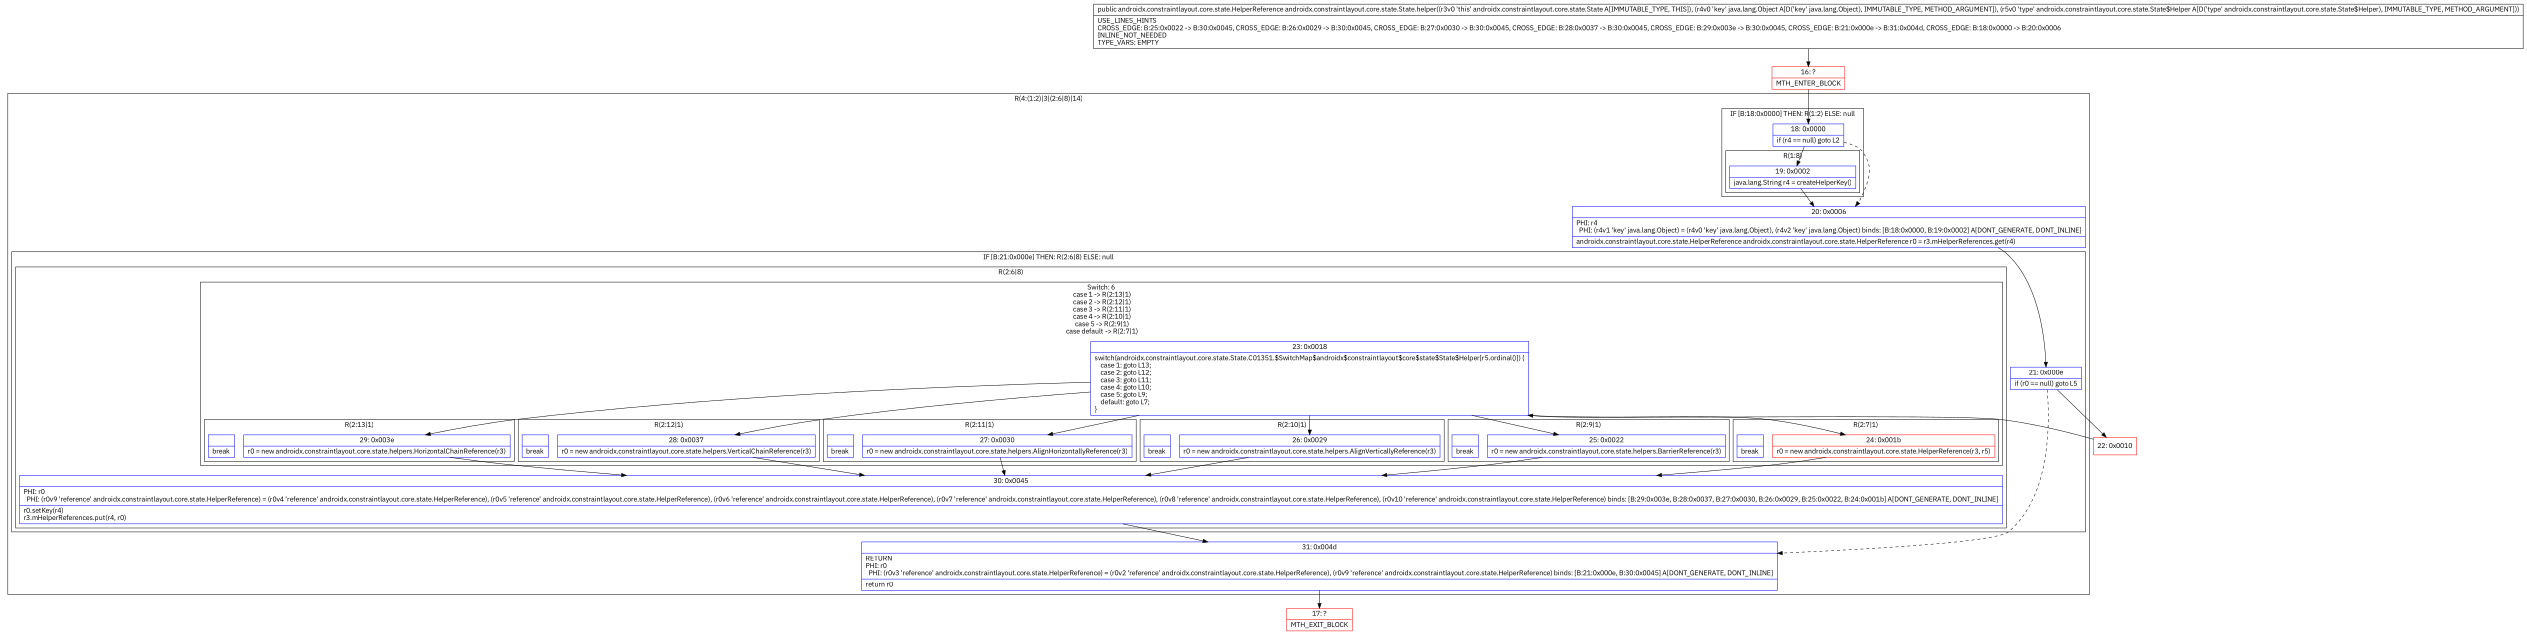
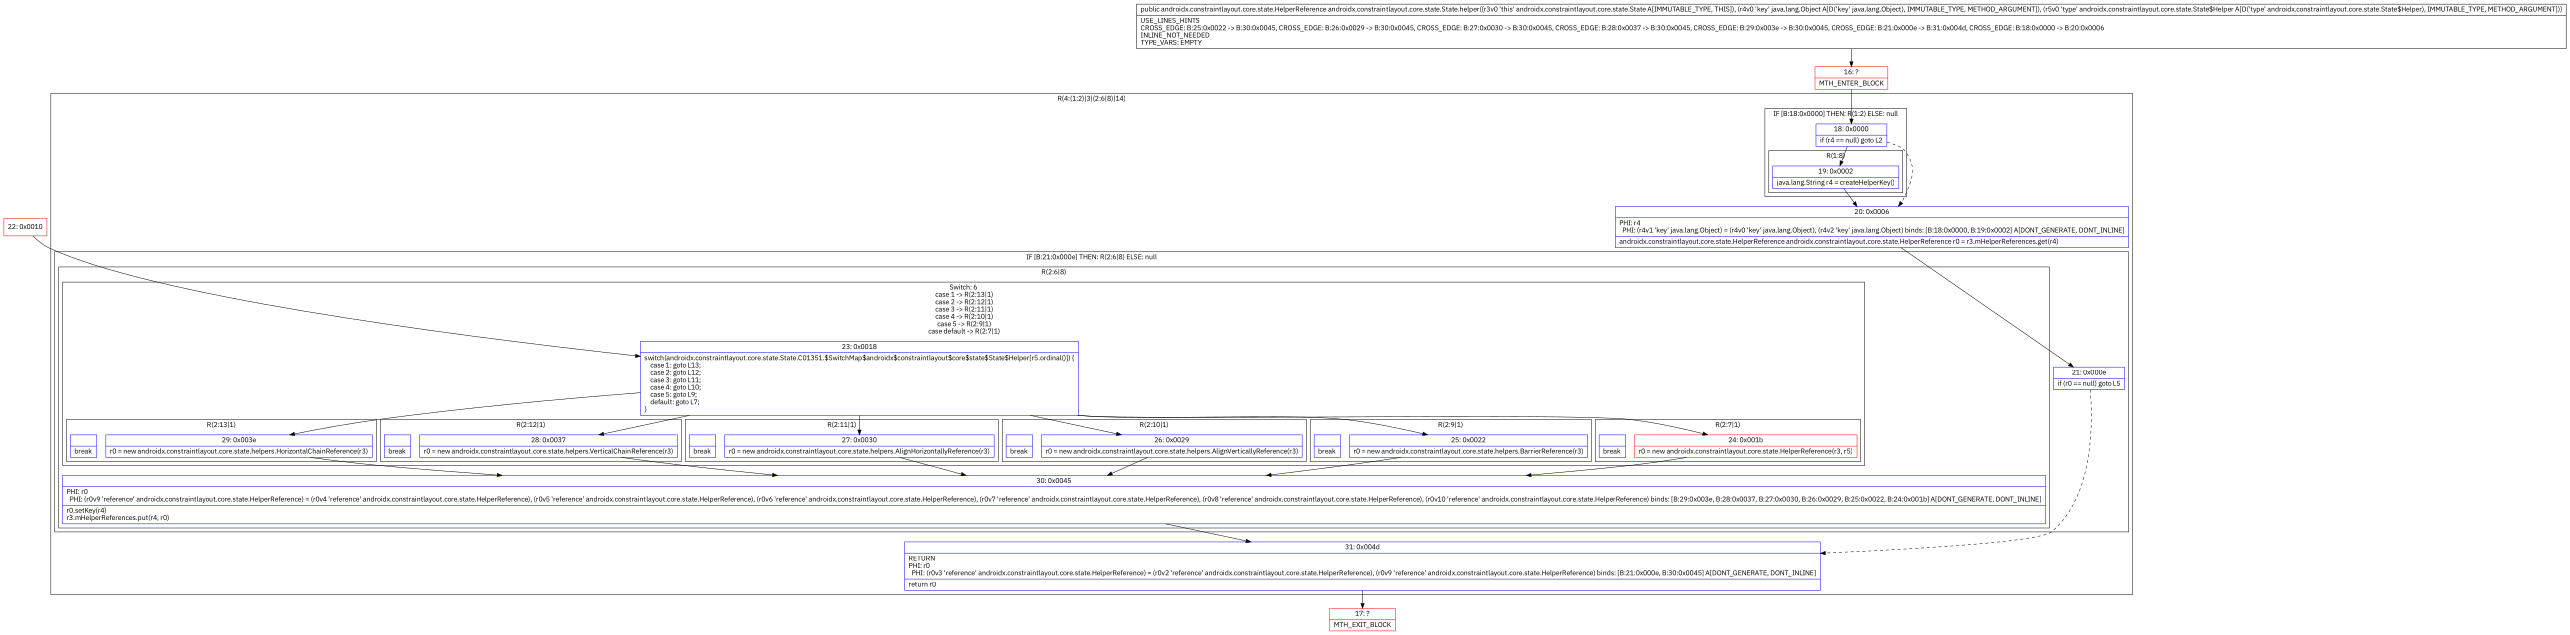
edge "21: 0x000e" -> "22: 0x0010": removed
